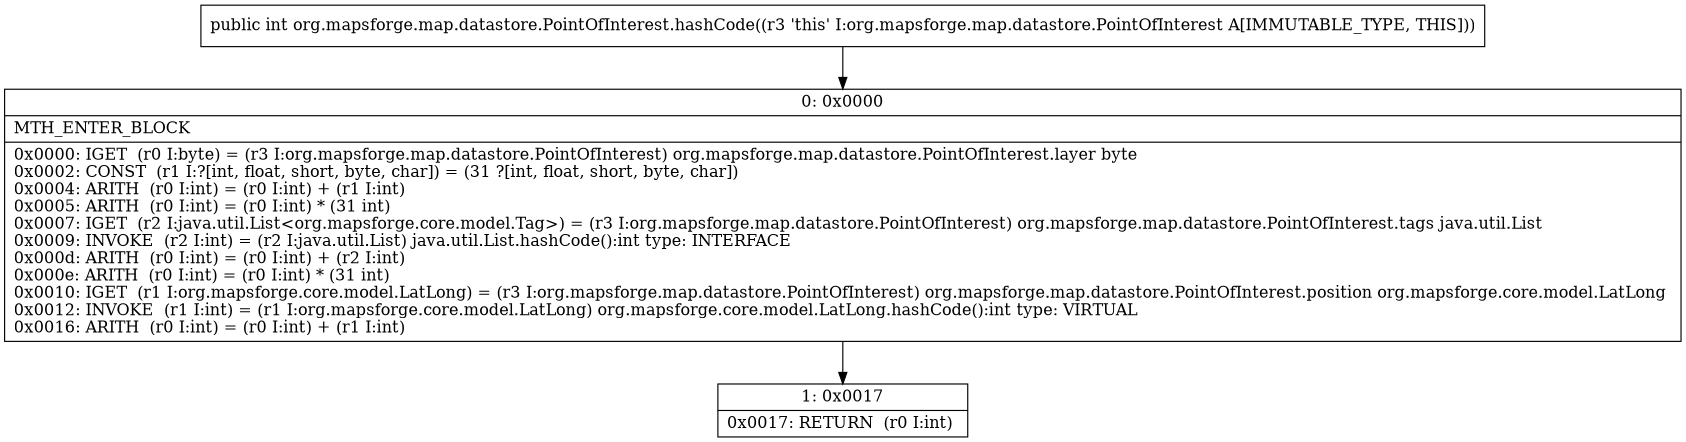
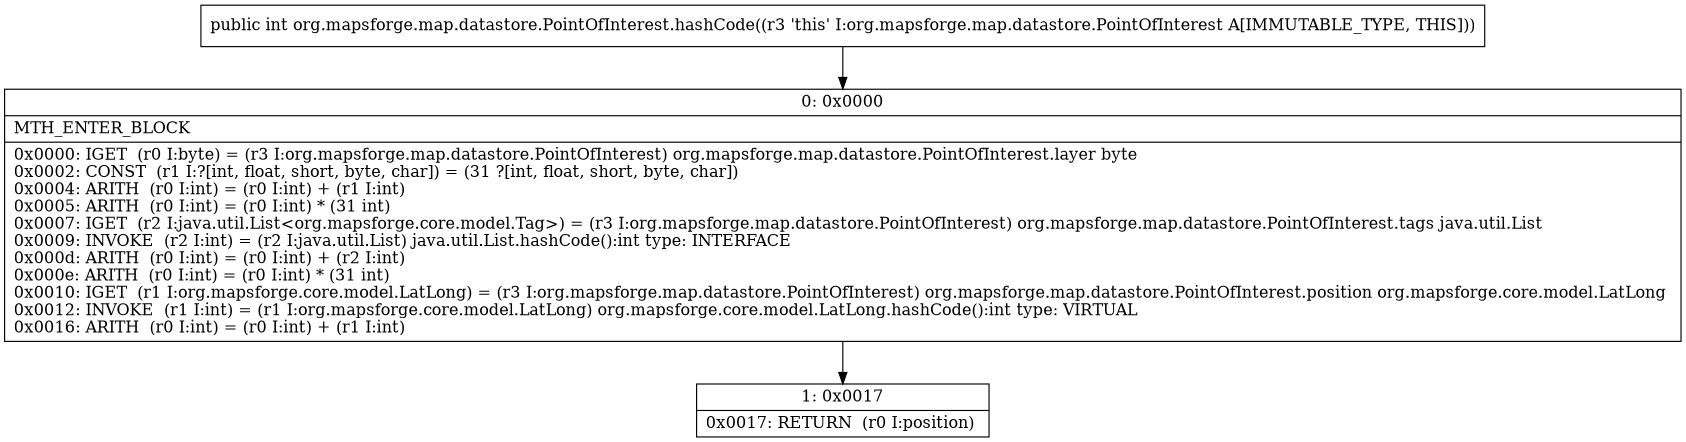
node "1: 0x0017": text "0x0017: RETURN  (r0 I:int)" -> "0x0017: RETURN  (r0 I:position)"
